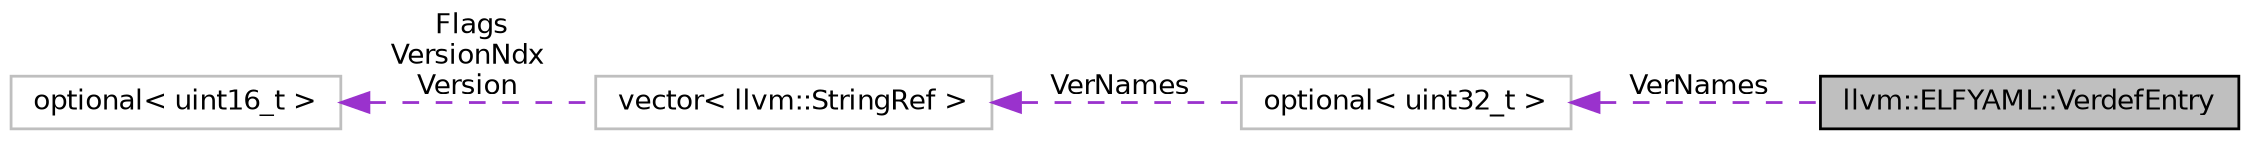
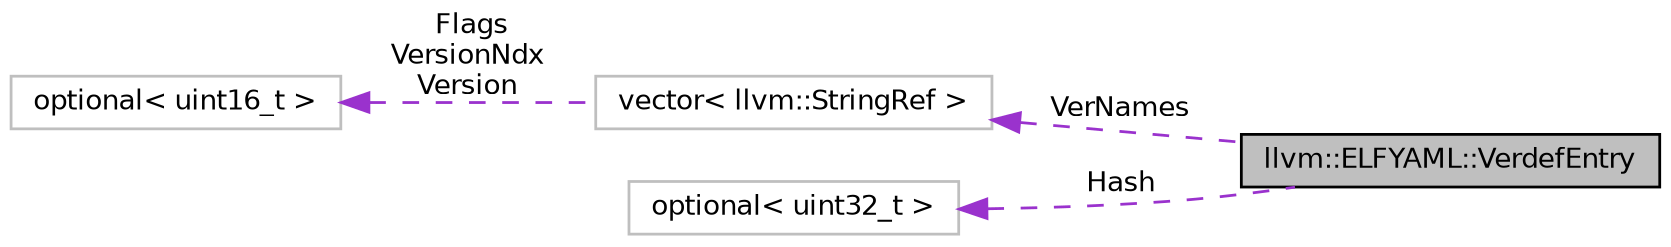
edge "llvm::ELFYAML::VerdefEntry" -> "optional< uint32_t >": label " VerNames" -> " Hash"
edge "optional< uint32_t >" -> "vector< llvm::StringRef >": now "llvm::ELFYAML::VerdefEntry" -> "vector< llvm::StringRef >"
